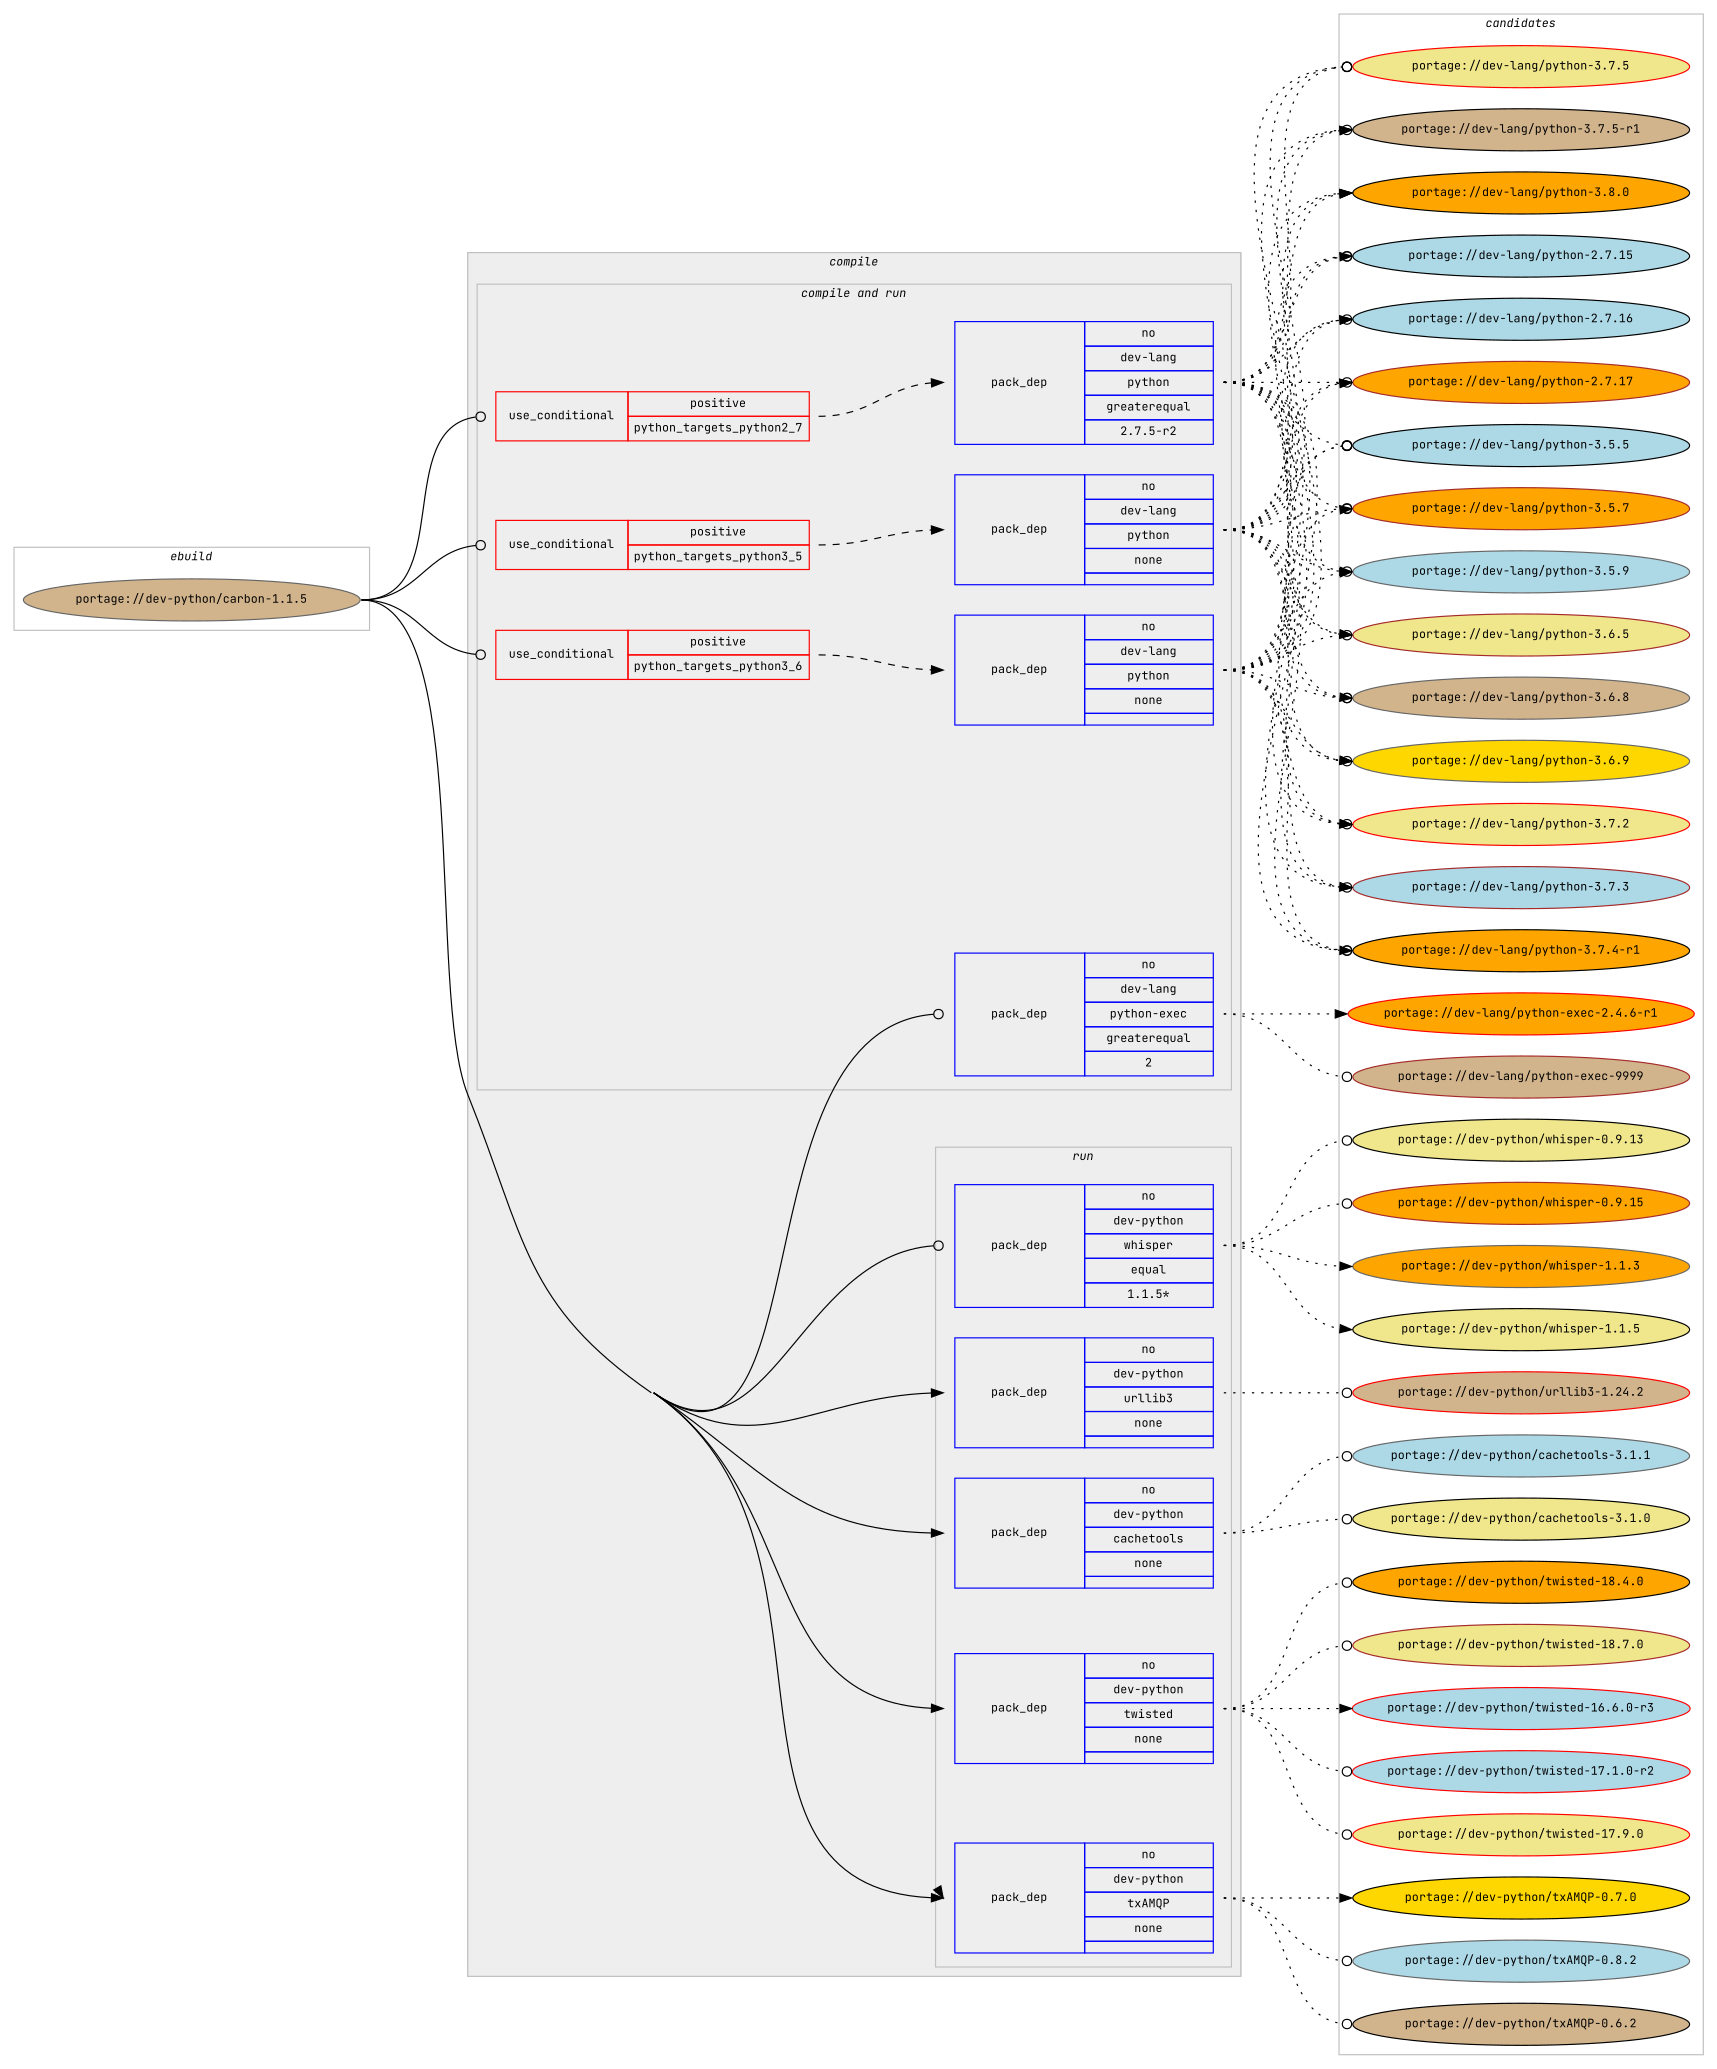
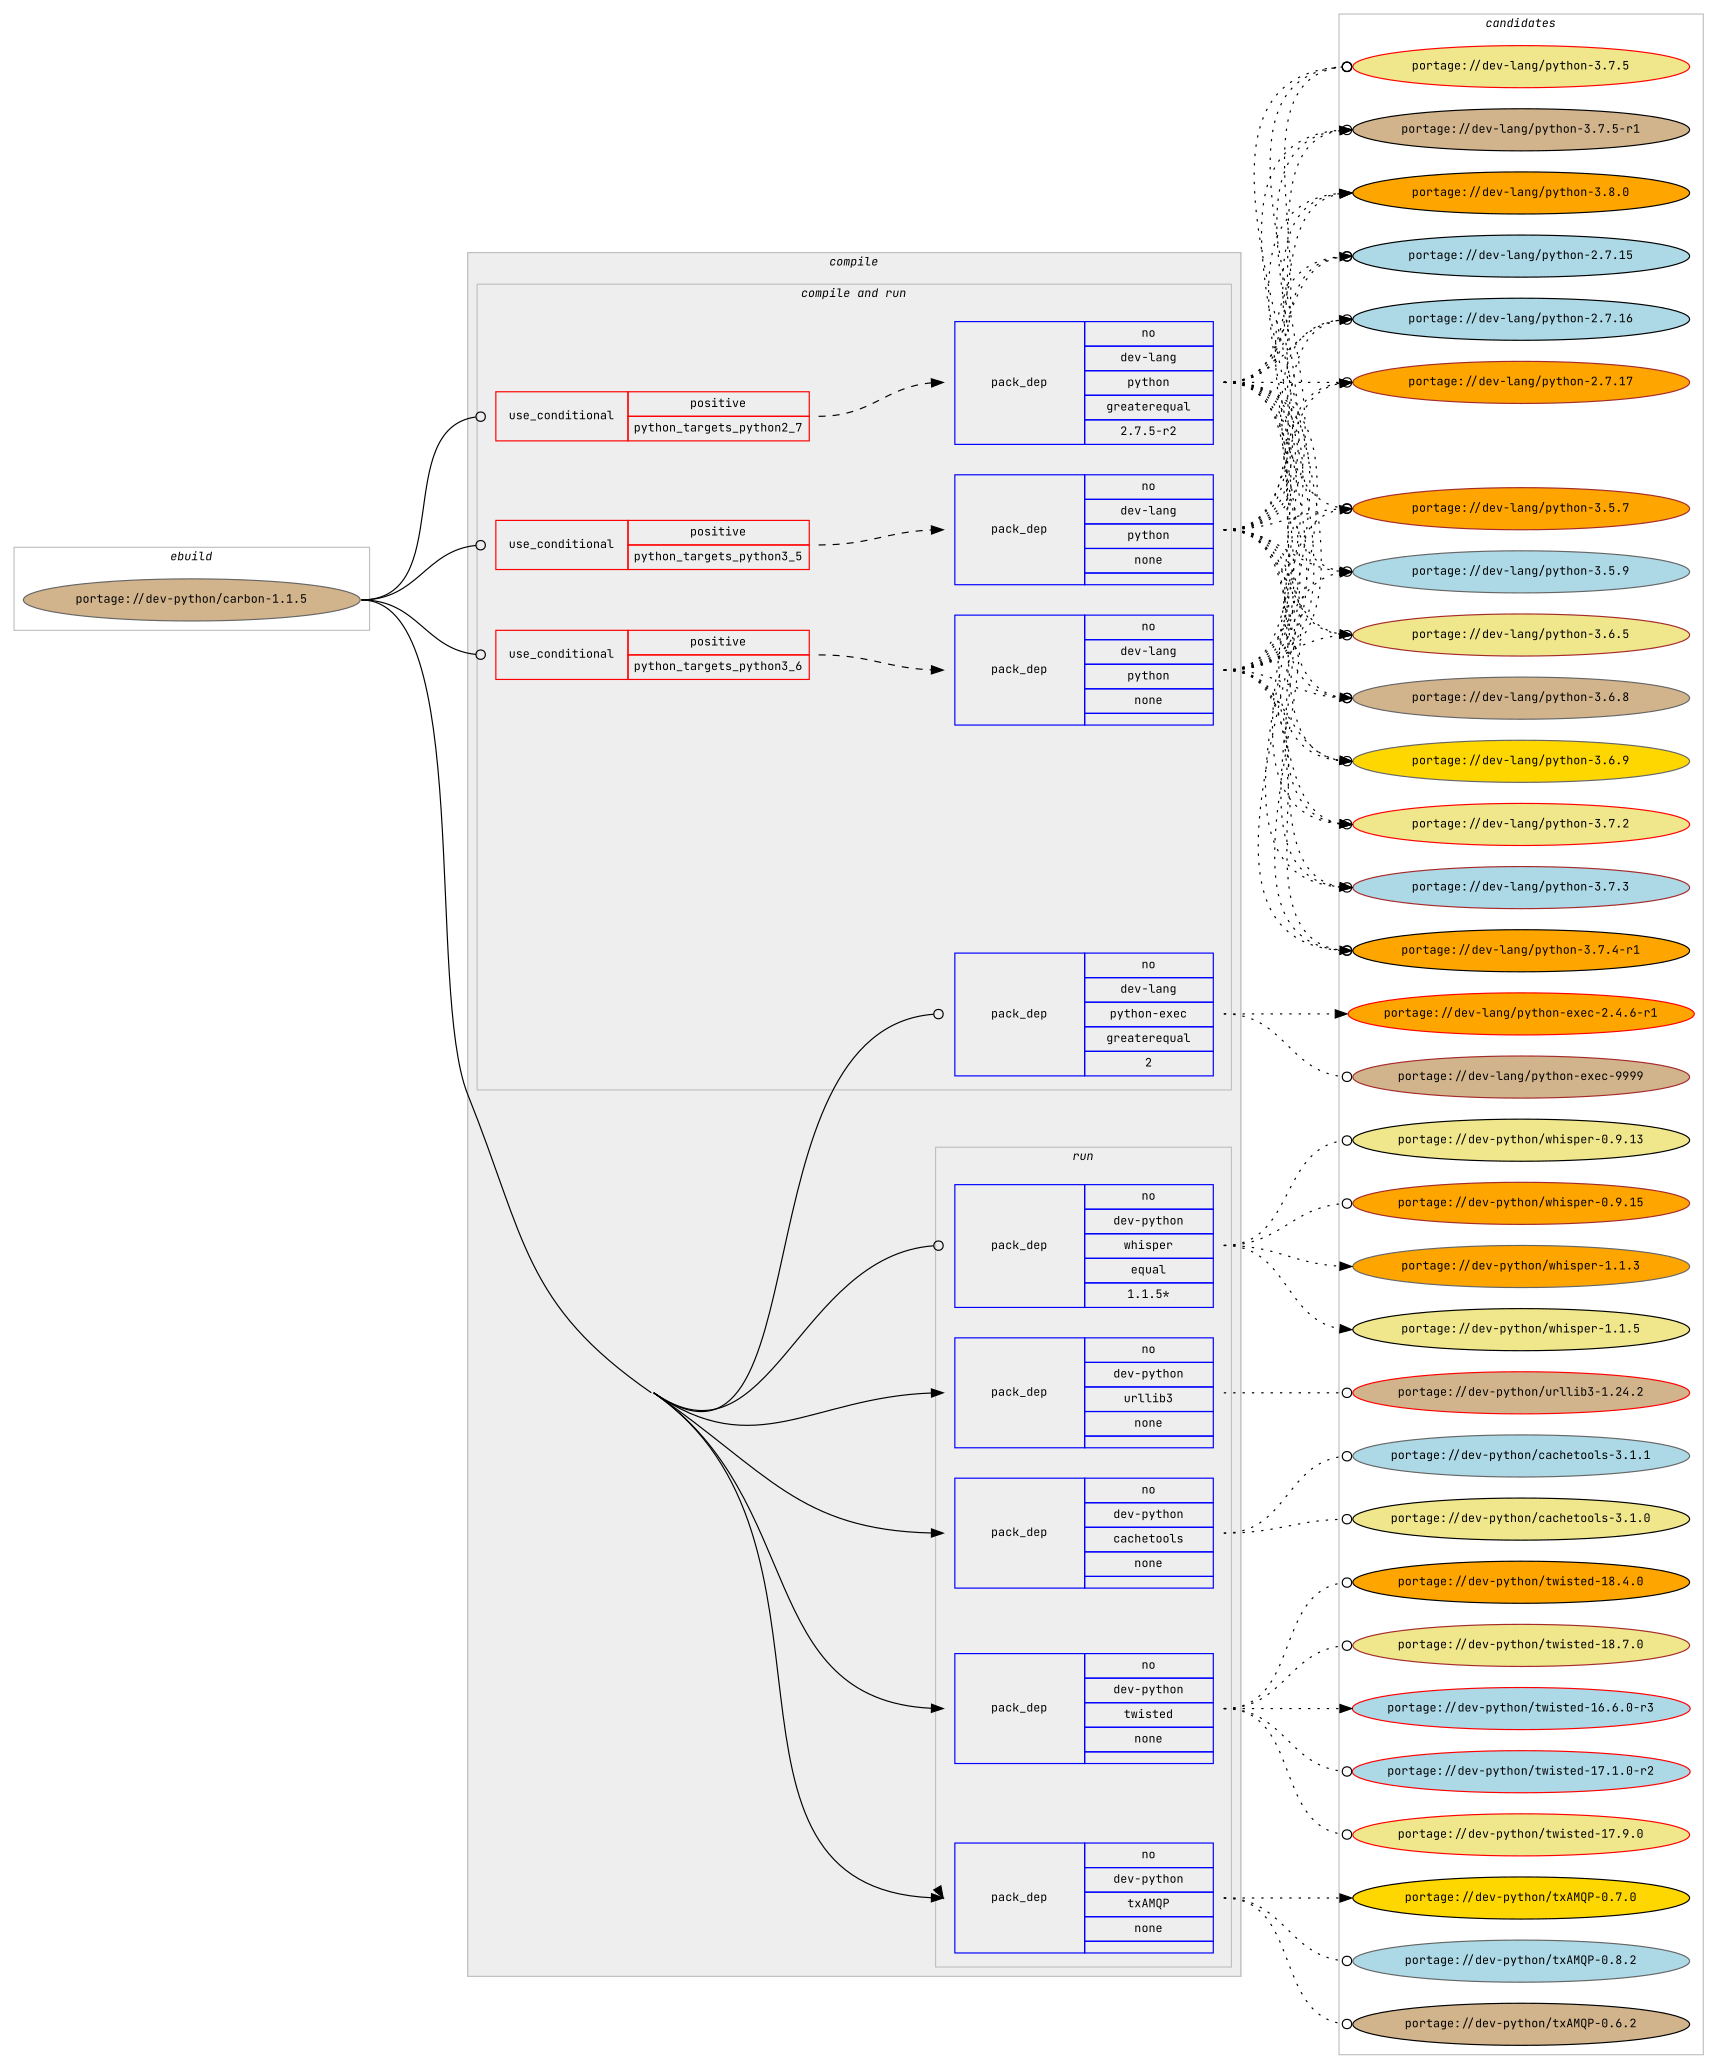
node "portage://dev-lang/python-3.5.5": removed
